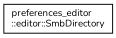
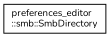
node "preferences_editor ::editor::SmbDirectory": label "preferences_editor ::editor::SmbDirectory" -> "preferences_editor ::smb::SmbDirectory"
